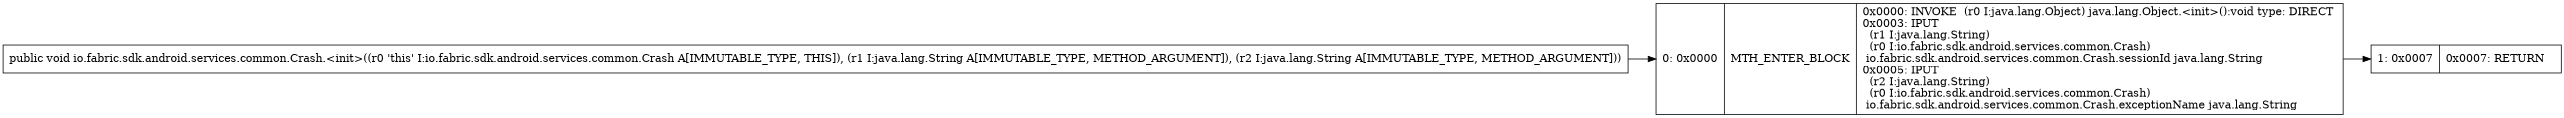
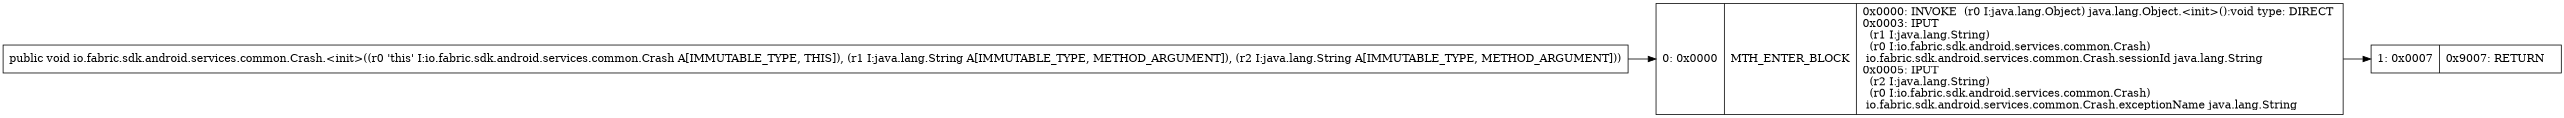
node "1: 0x0007": text "0x0007: RETURN" -> "0x9007: RETURN"
